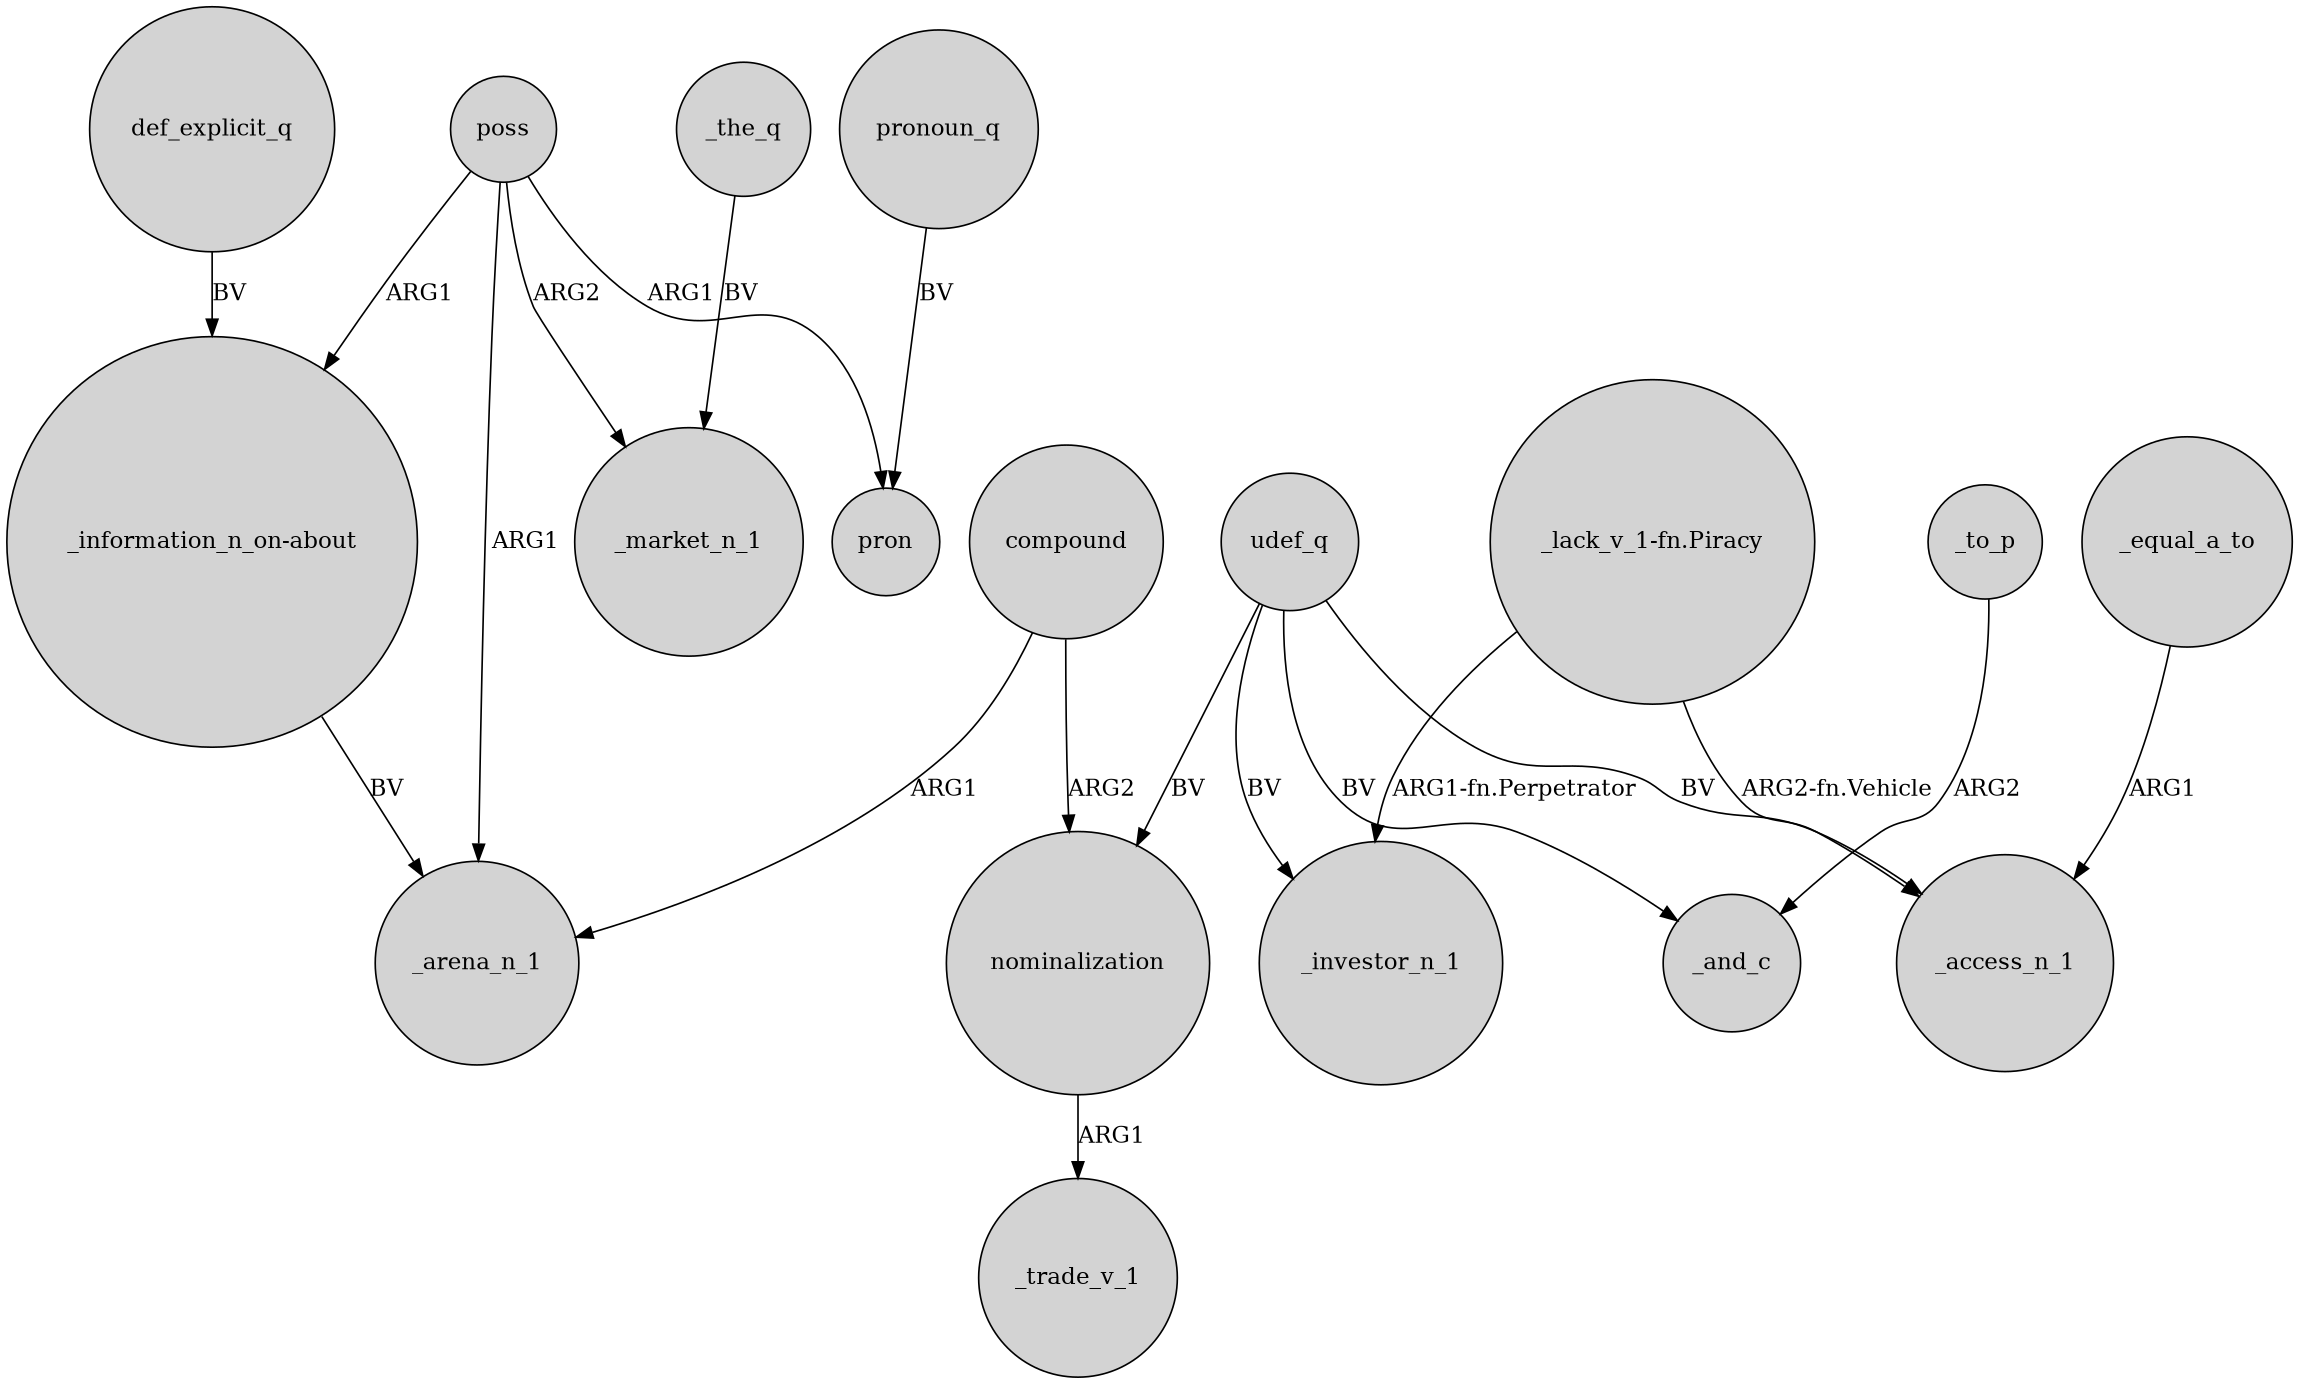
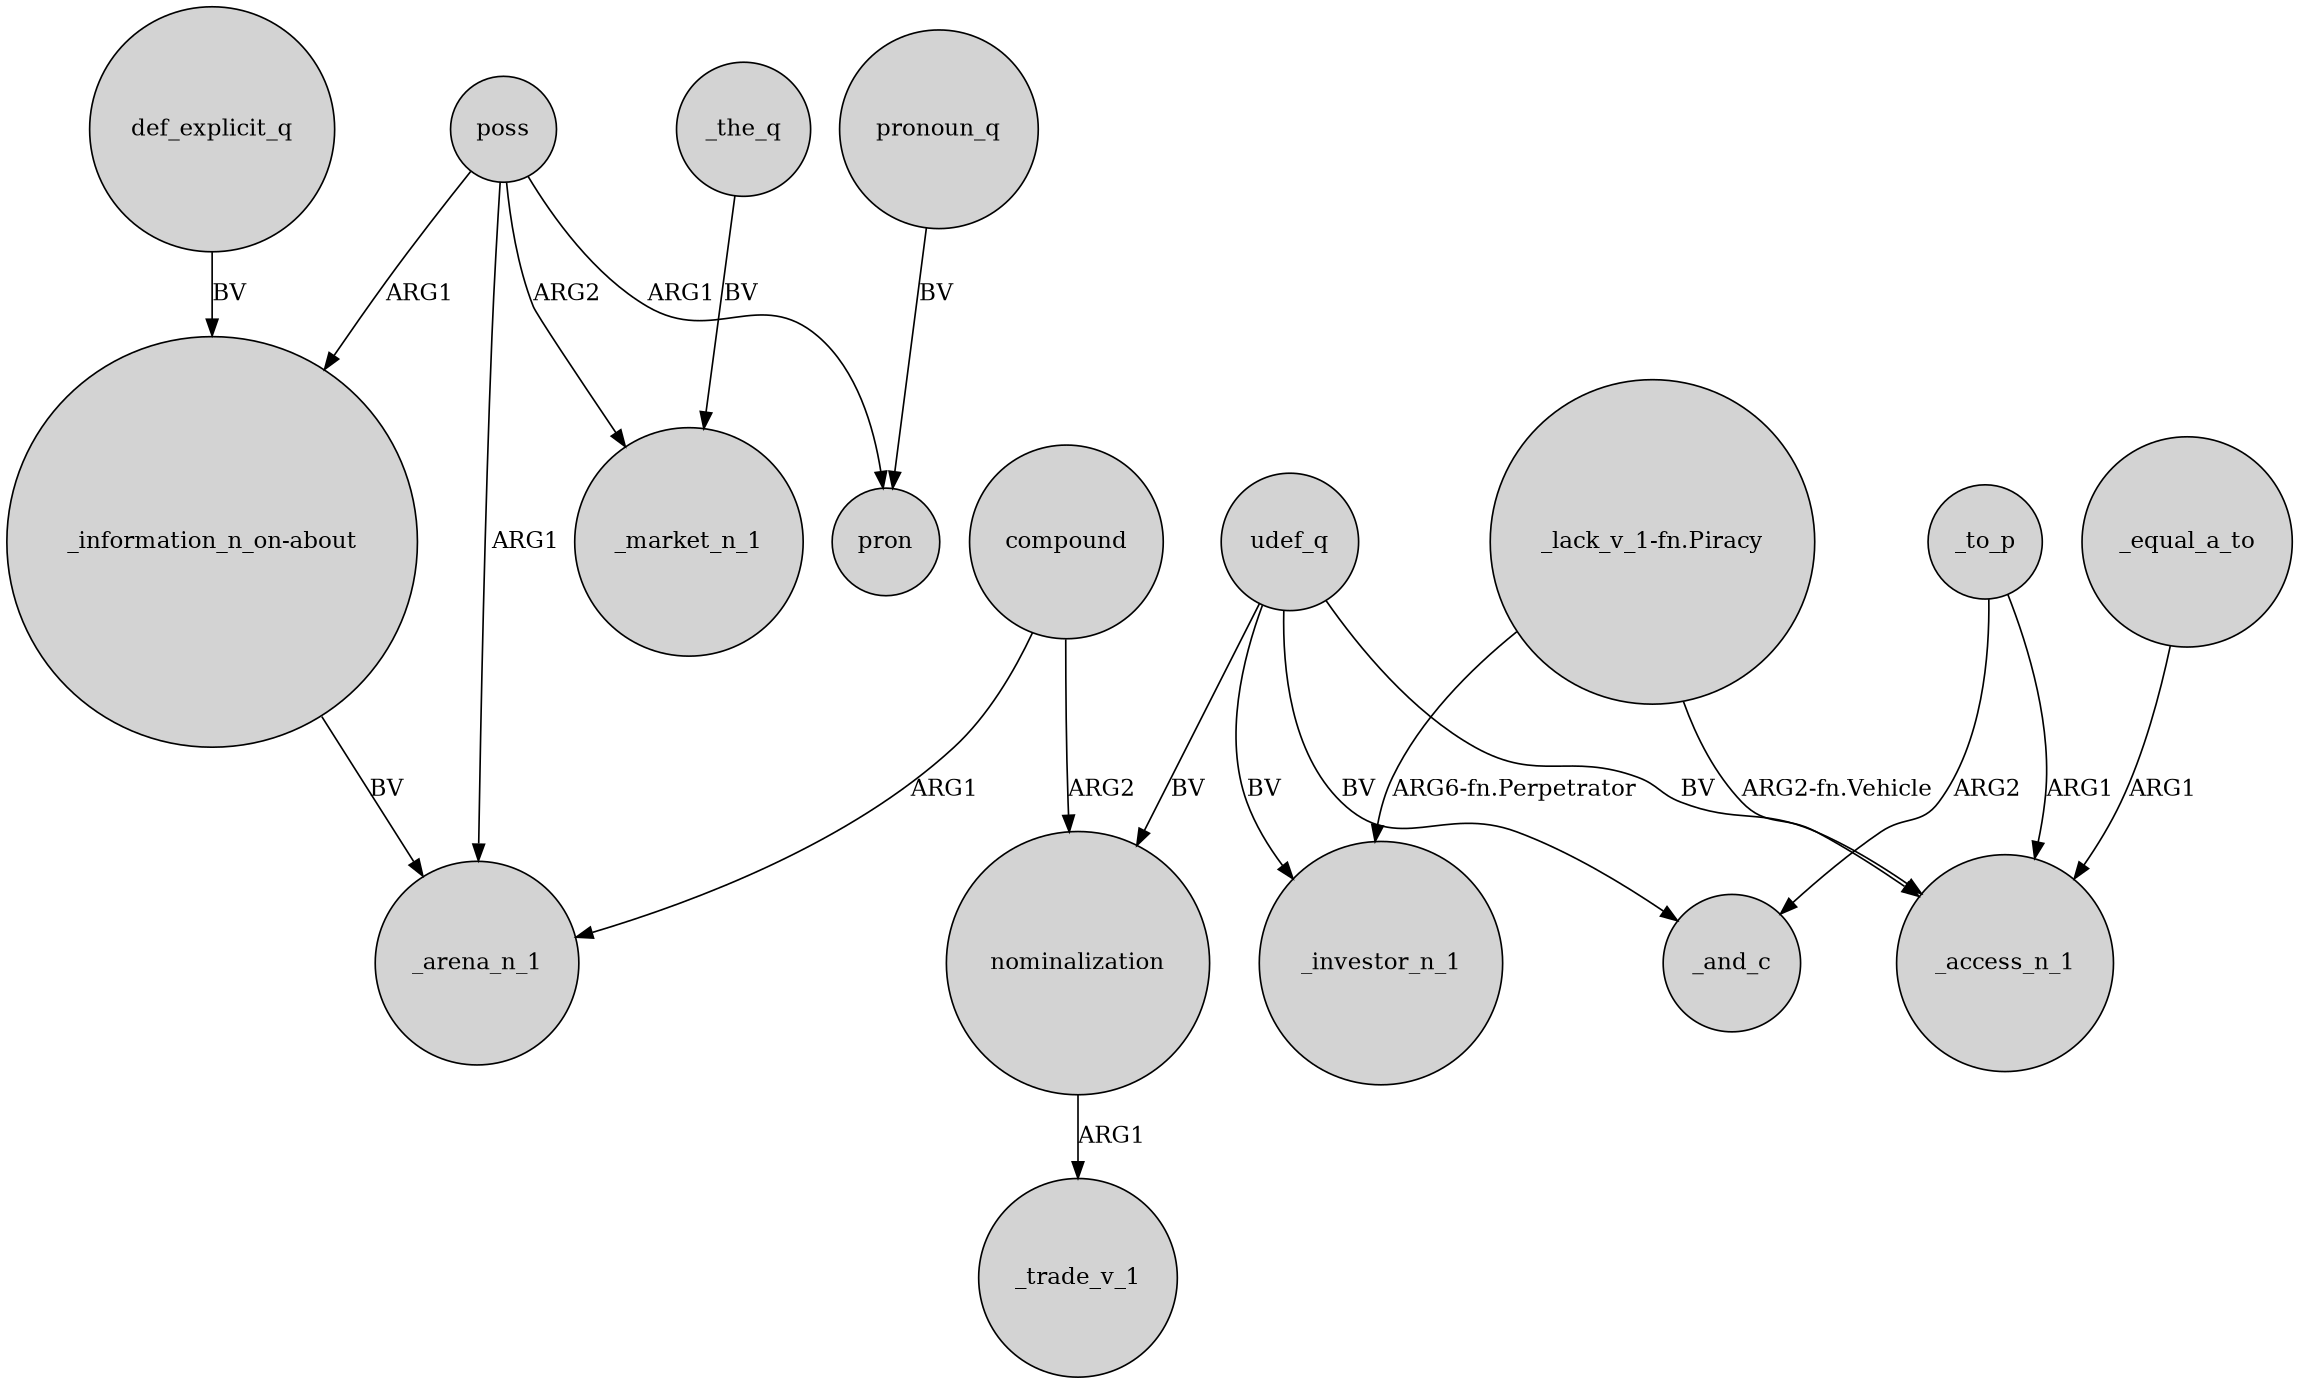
edge "_to_p" -> "_access_n_1": added, label "ARG1"
edge "_lack_v_1-fn.Piracy" -> "_investor_n_1": label "ARG1-fn.Perpetrator" -> "ARG6-fn.Perpetrator"
